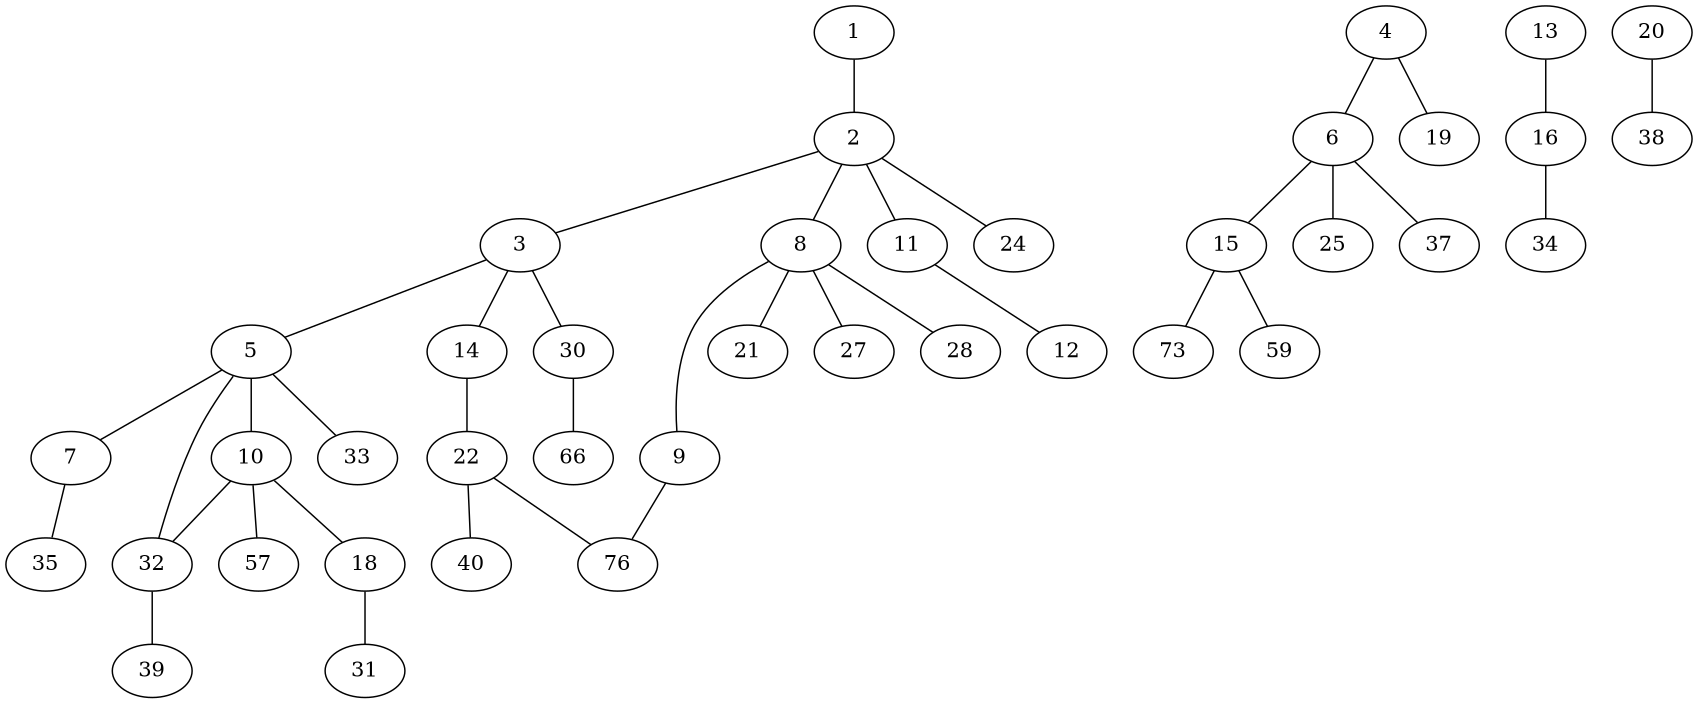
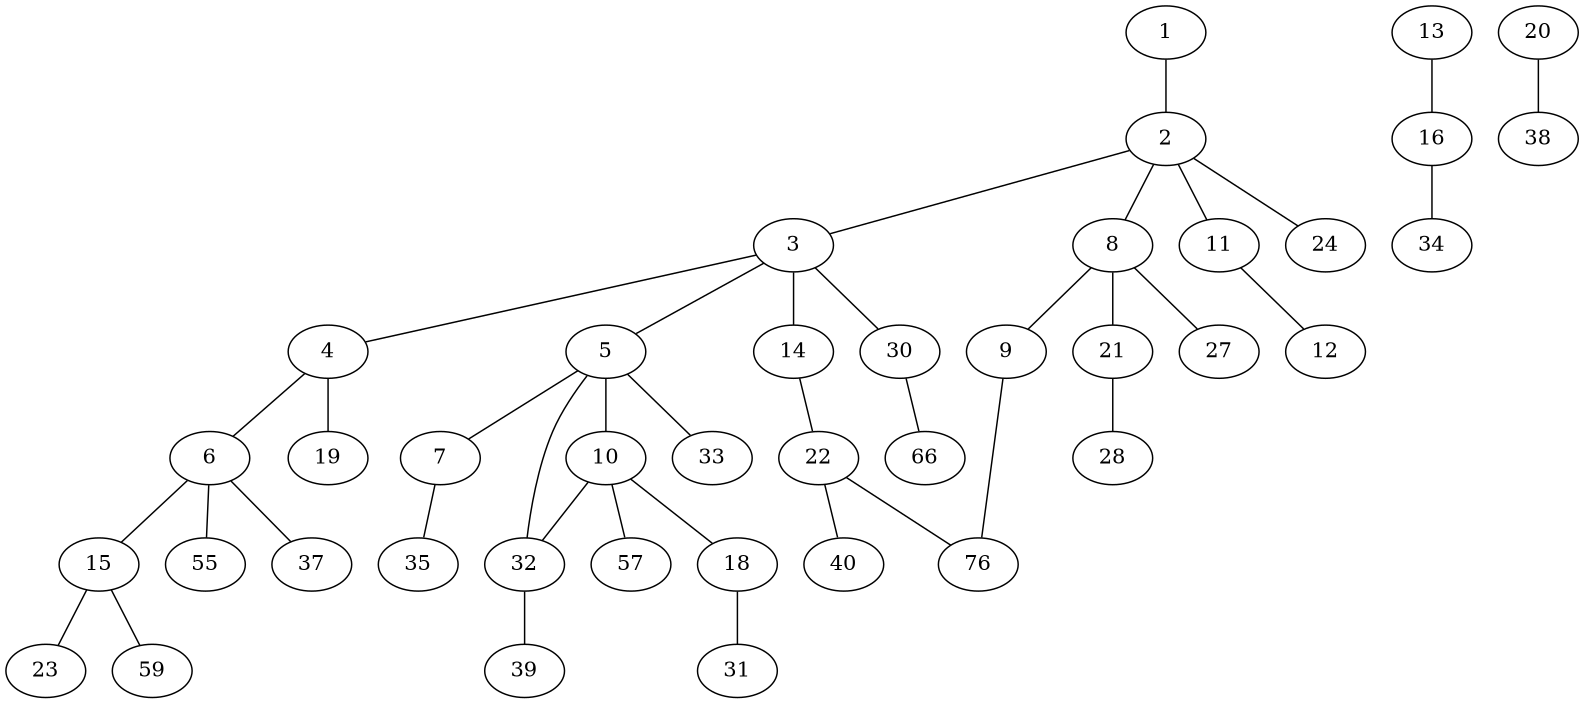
node "25": label "25" -> "55"
edge "3" -- "4": added
edge "8" -- "28": now "21" -- "28"
node "73": label "73" -> "23"
